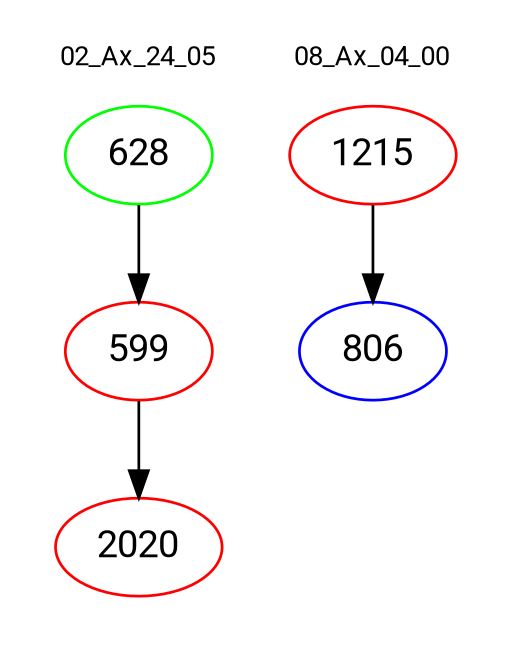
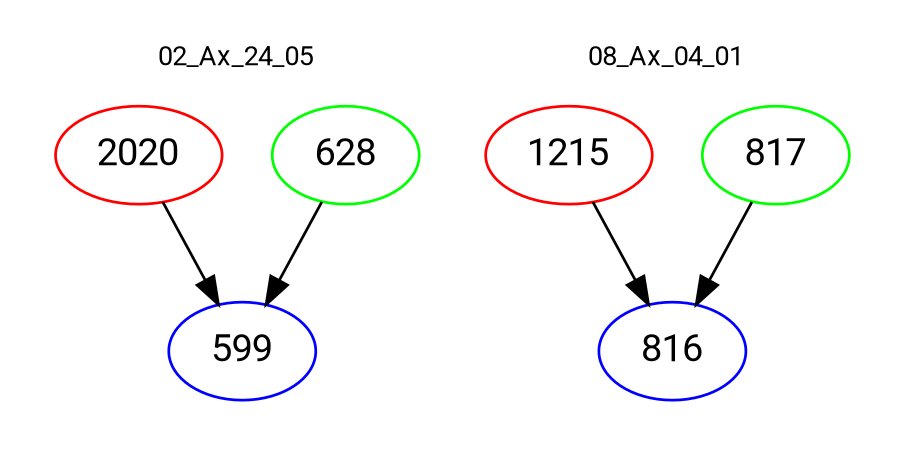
cluster "08_Ax_04_00": label "08_Ax_04_00" -> "08_Ax_04_01"
node "817": added
node "599": color red -> blue
node "806": label "806" -> "816"
edge "599" -> "2020": reversed
